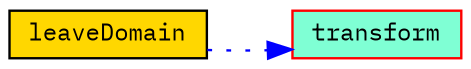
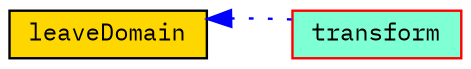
edge "leaveDomain" -> "transform": reversed
